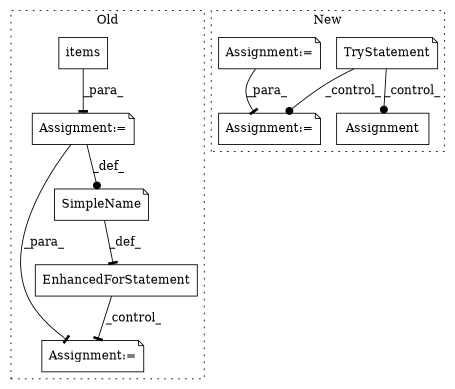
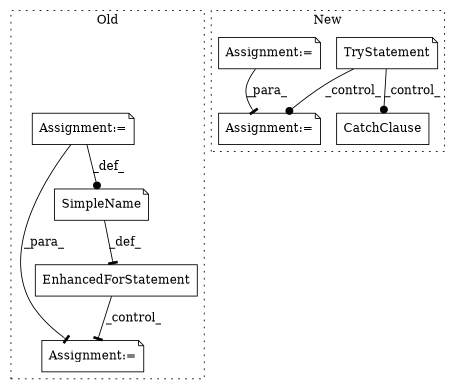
node "items": removed
node "Assignment": label "Assignment" -> "CatchClause"
